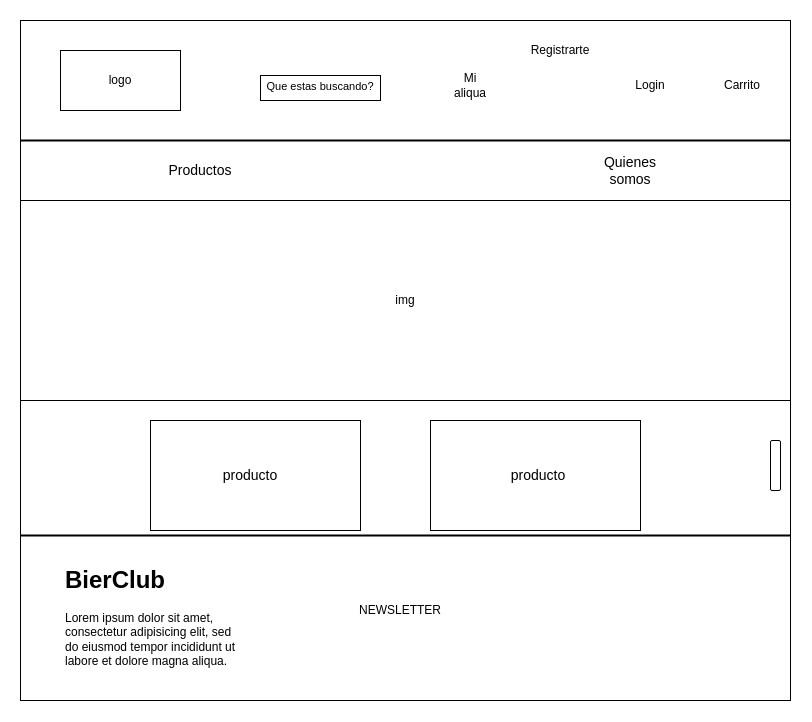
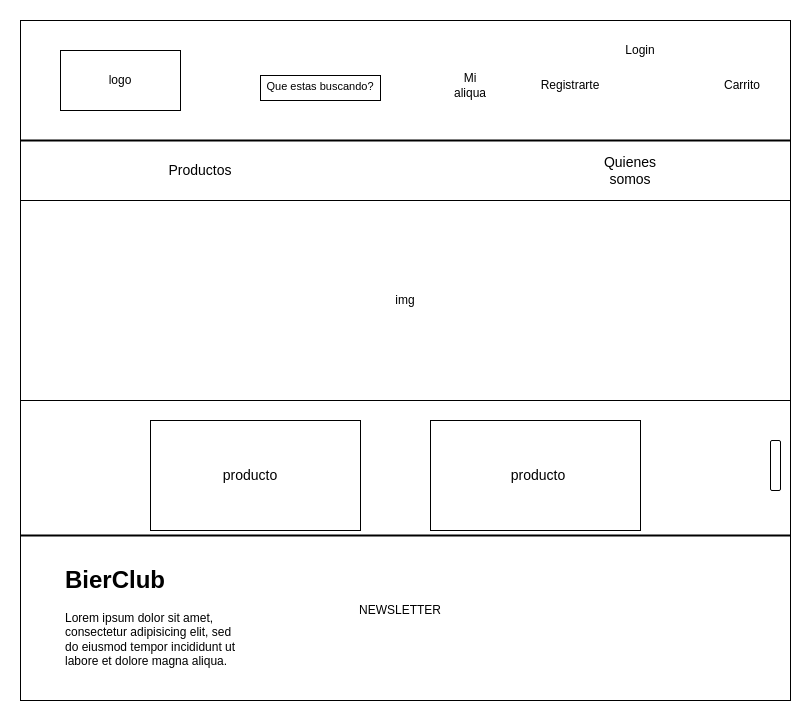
node "Registrarte": moved (561, 51) -> (571, 86)
node "Login": moved (651, 86) -> (641, 51)
